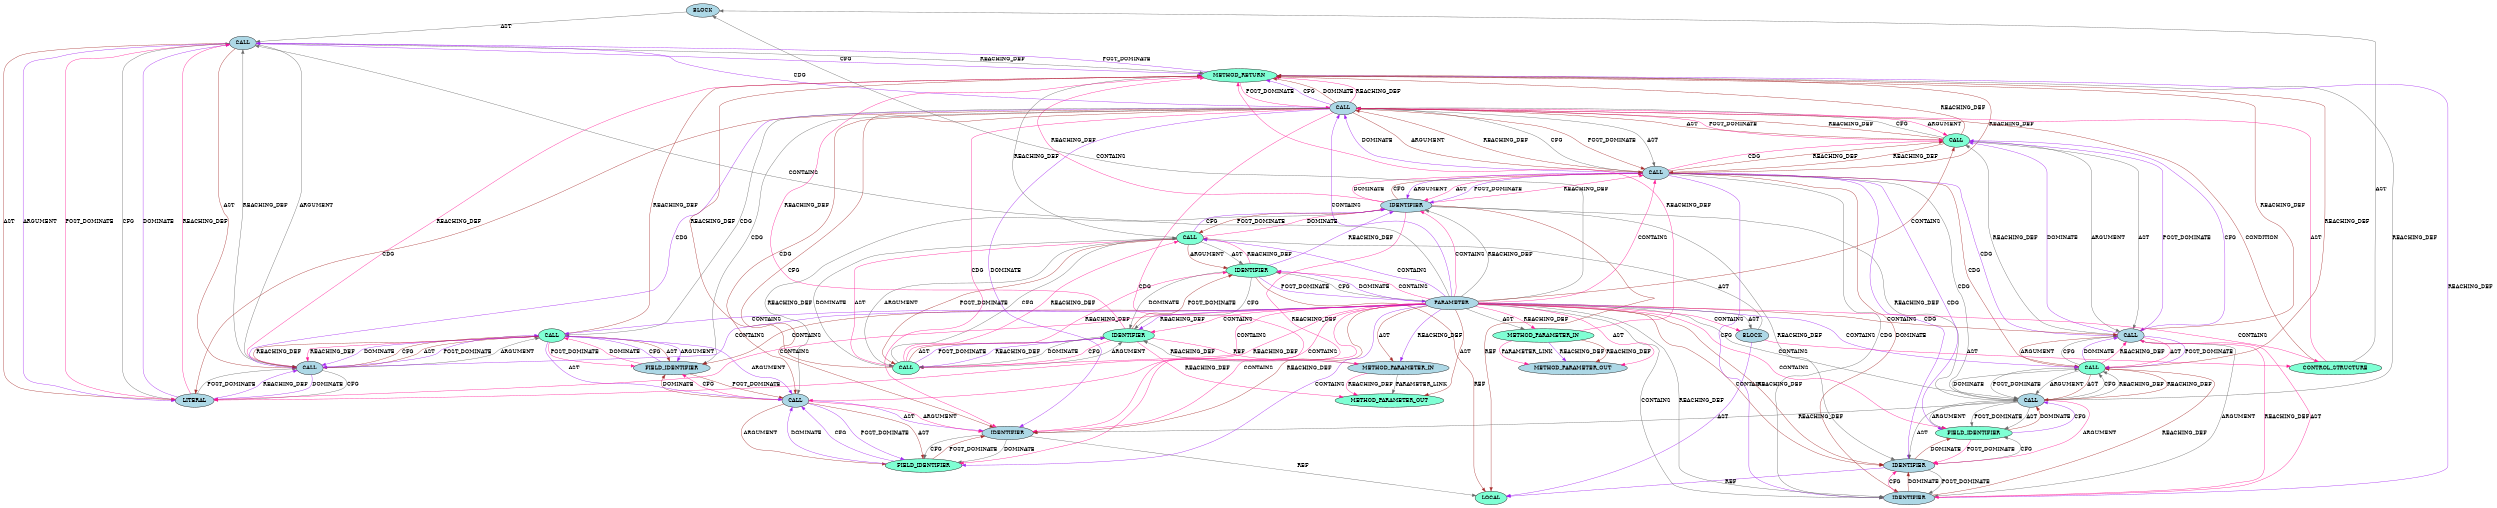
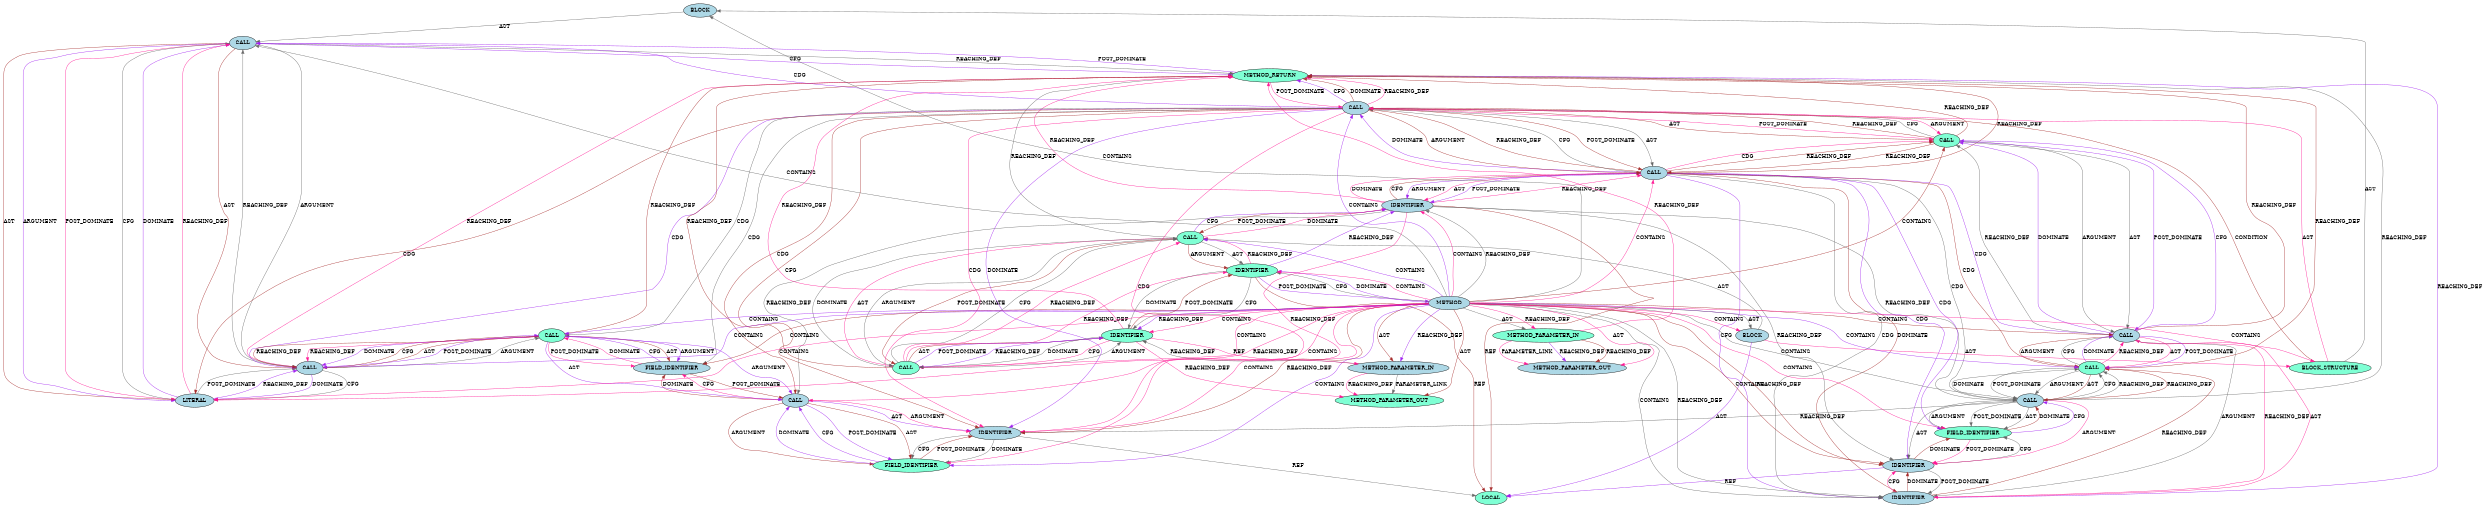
node "PARAMETER": label "PARAMETER" -> "METHOD"
node "CONTROL_STRUCTURE": label "CONTROL_STRUCTURE" -> "BLOCK_STRUCTURE"
